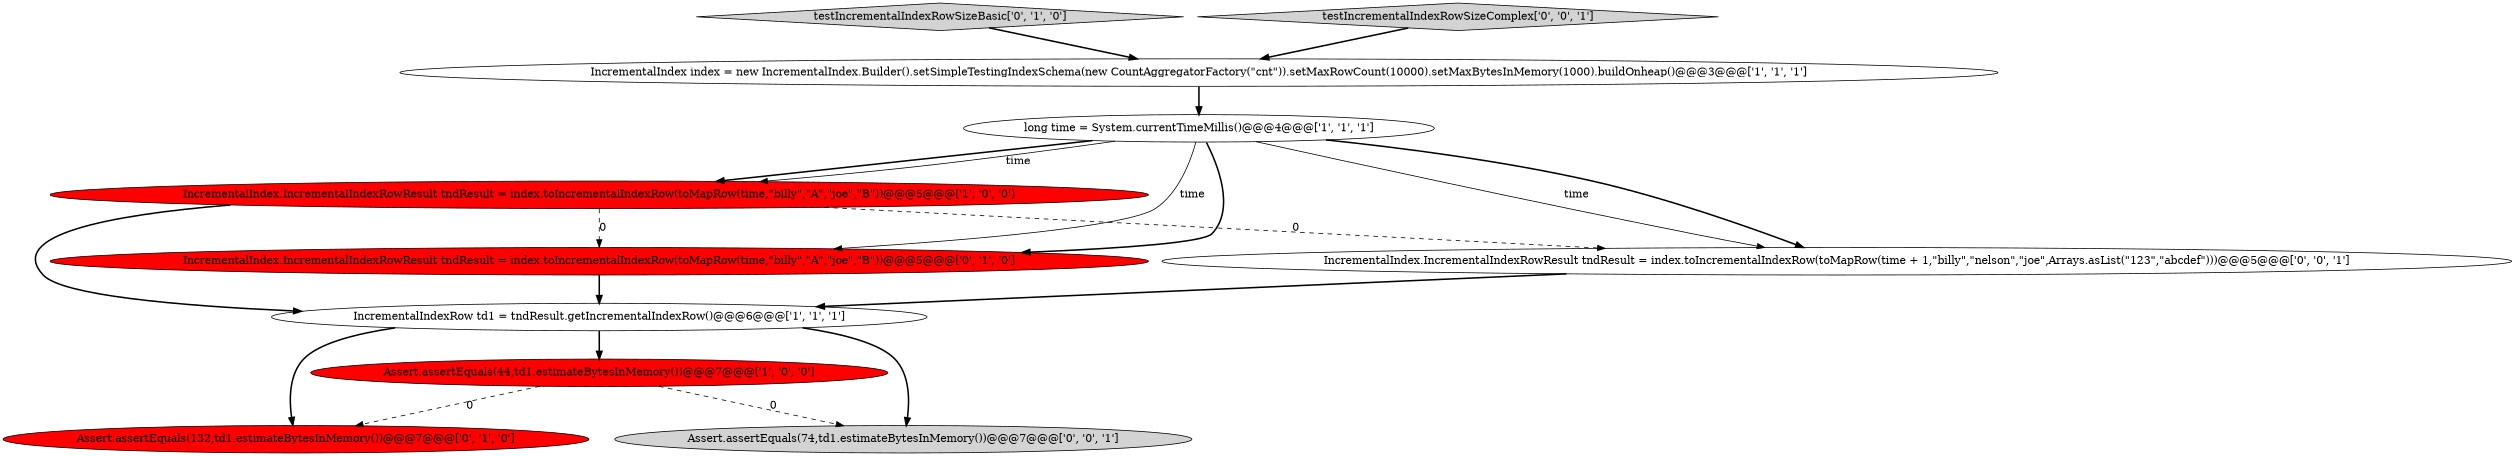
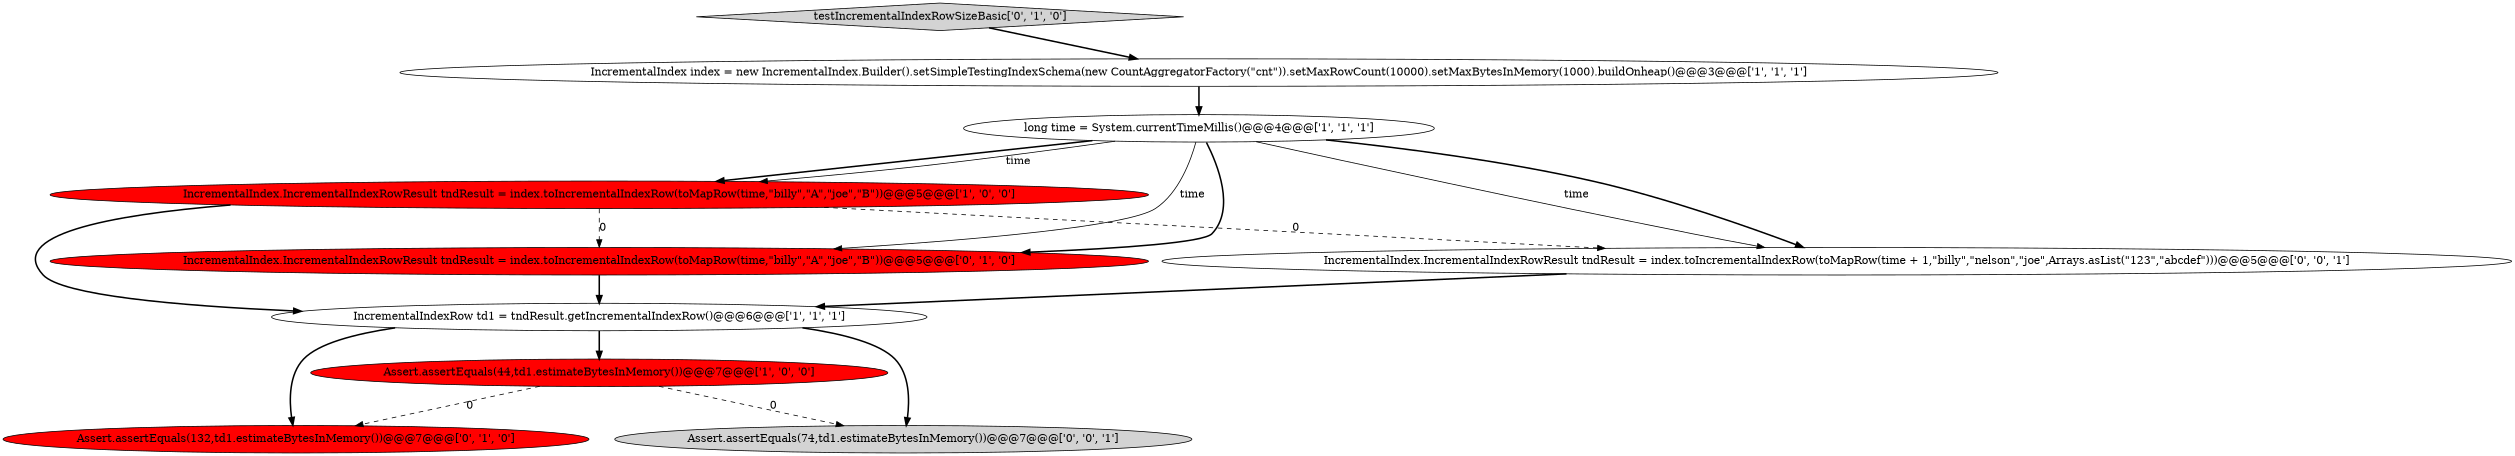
node "testIncrementalIndexRowSizeComplex['0', '0', '1']": removed
